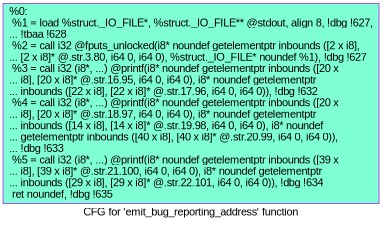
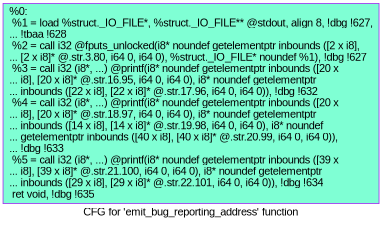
node "%0:": text "ret noundef, !dbg !635" -> "ret void, !dbg !635"
